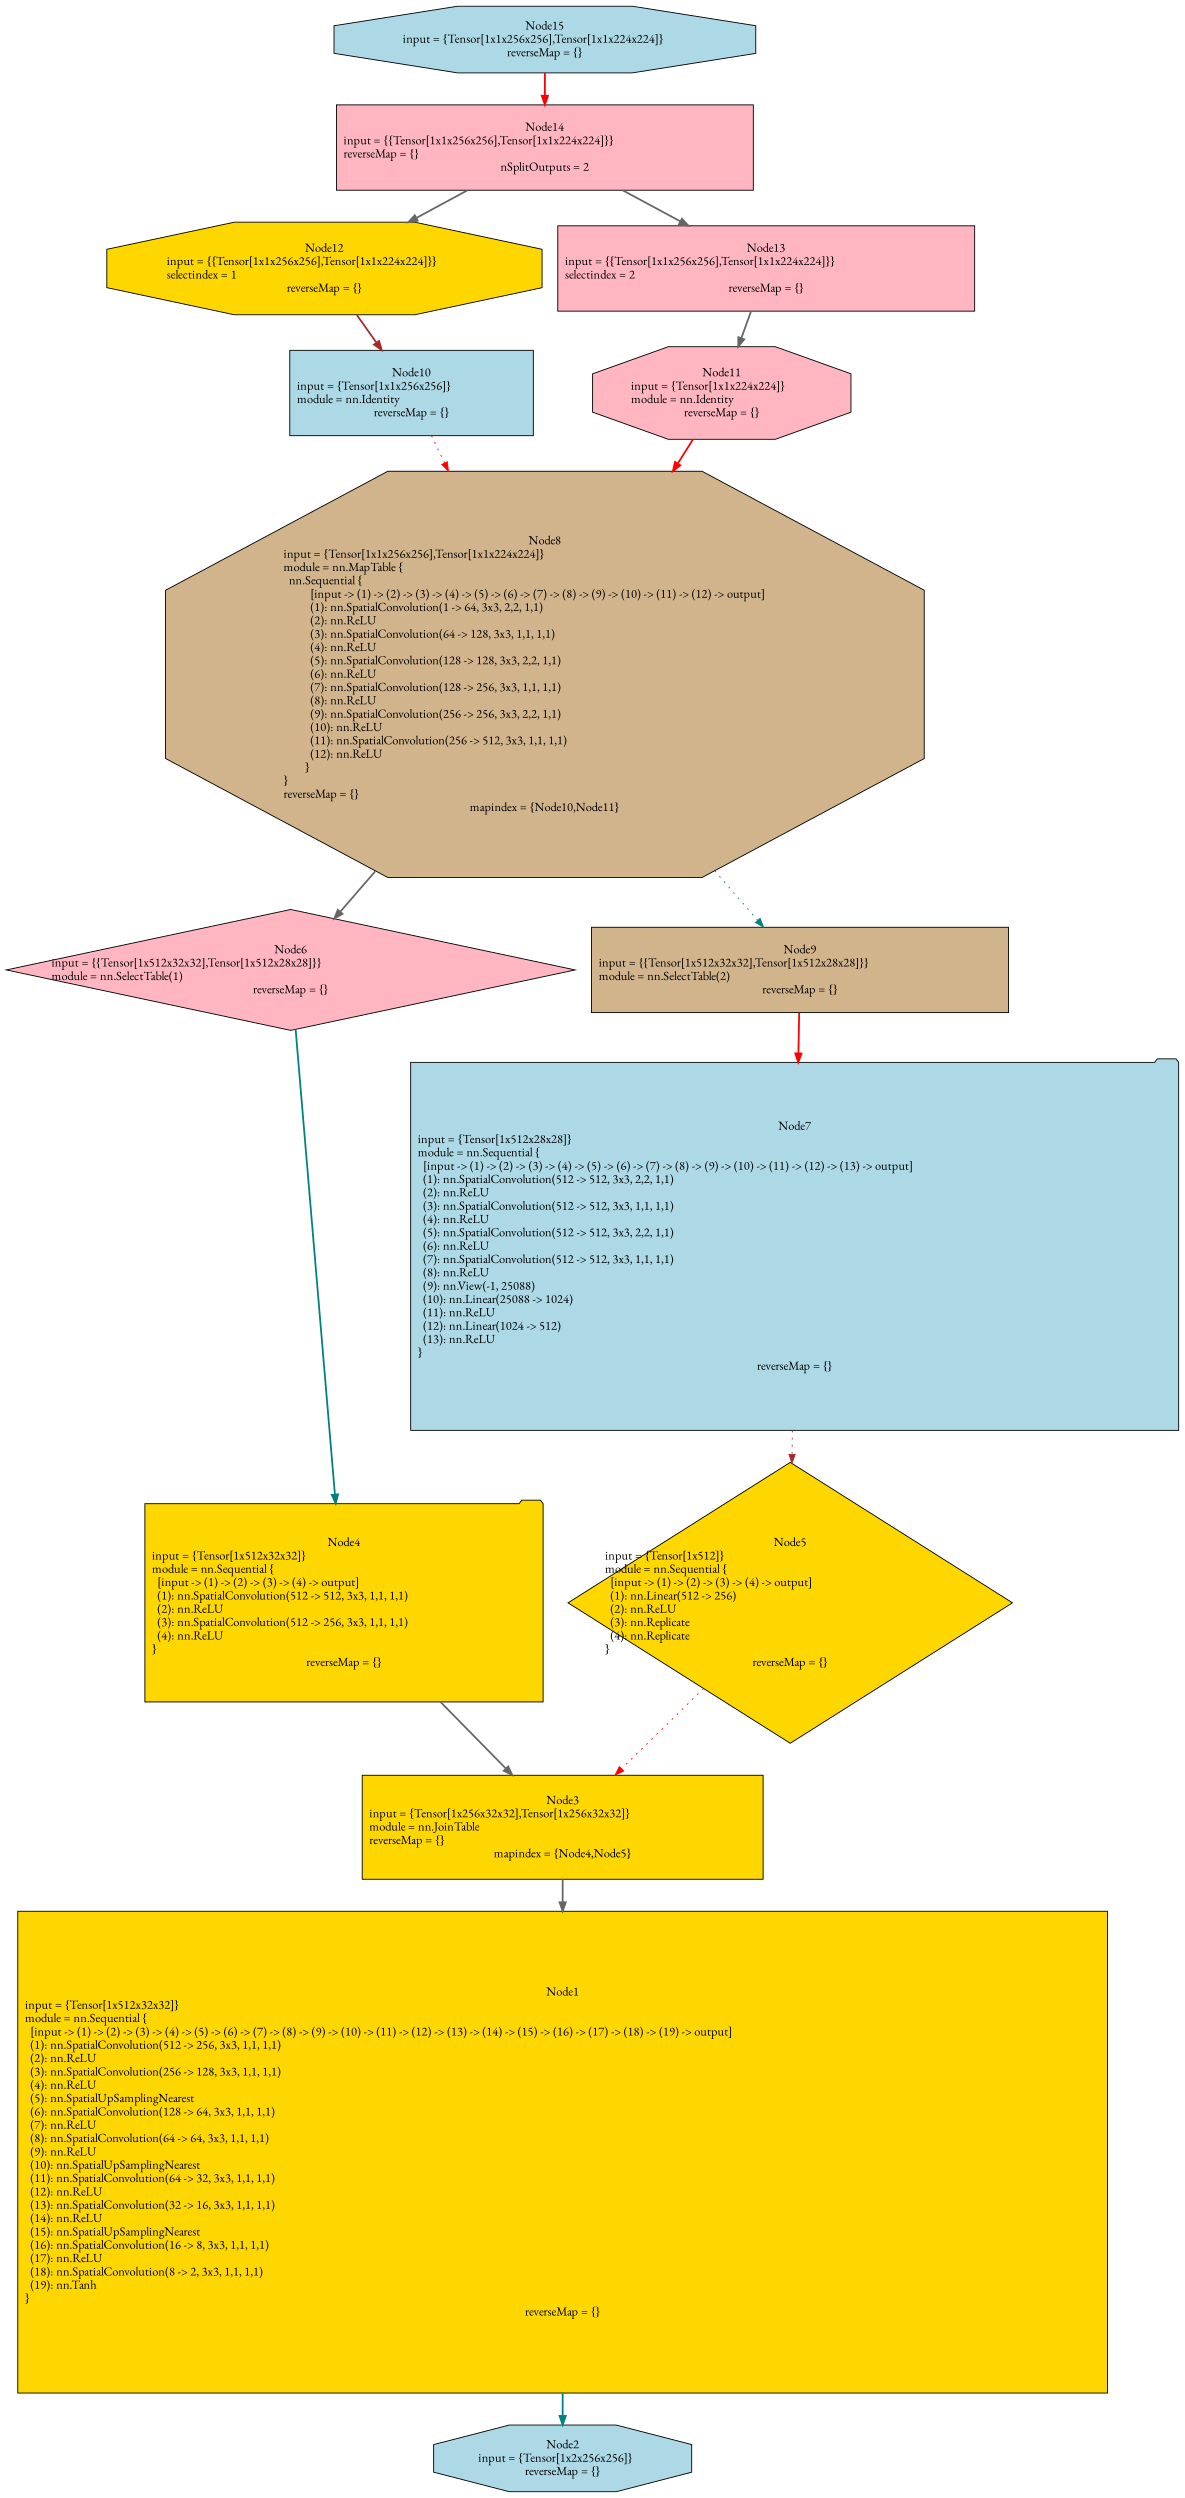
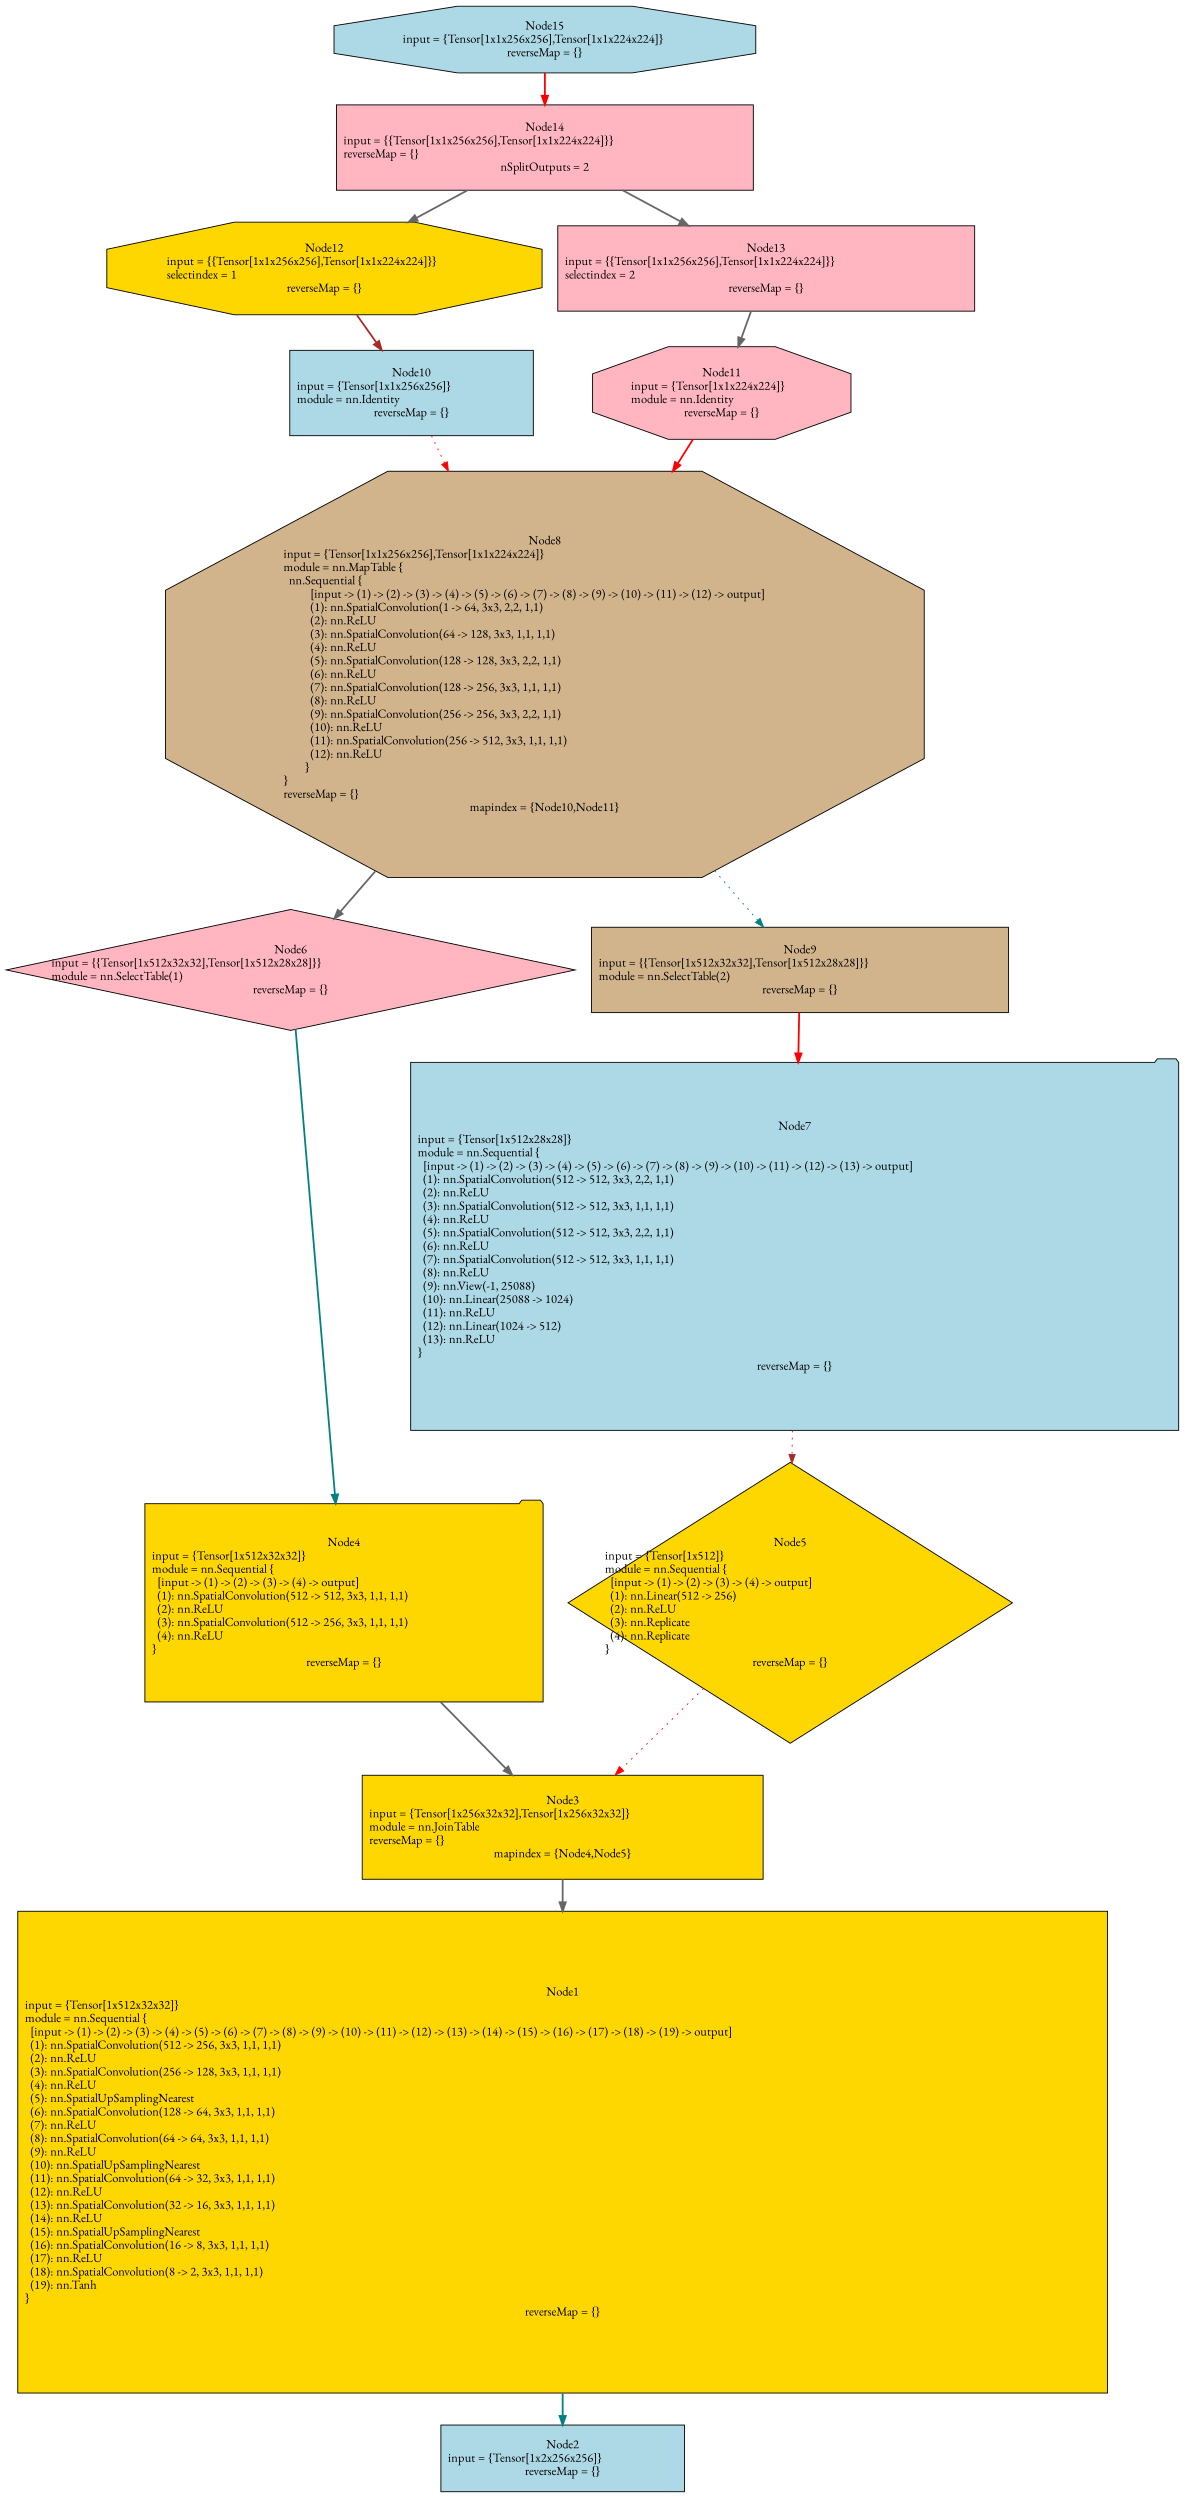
node "Node2 input = {Tensor[1x2x256x256]} reverseMap = {}": shape octagon -> box
